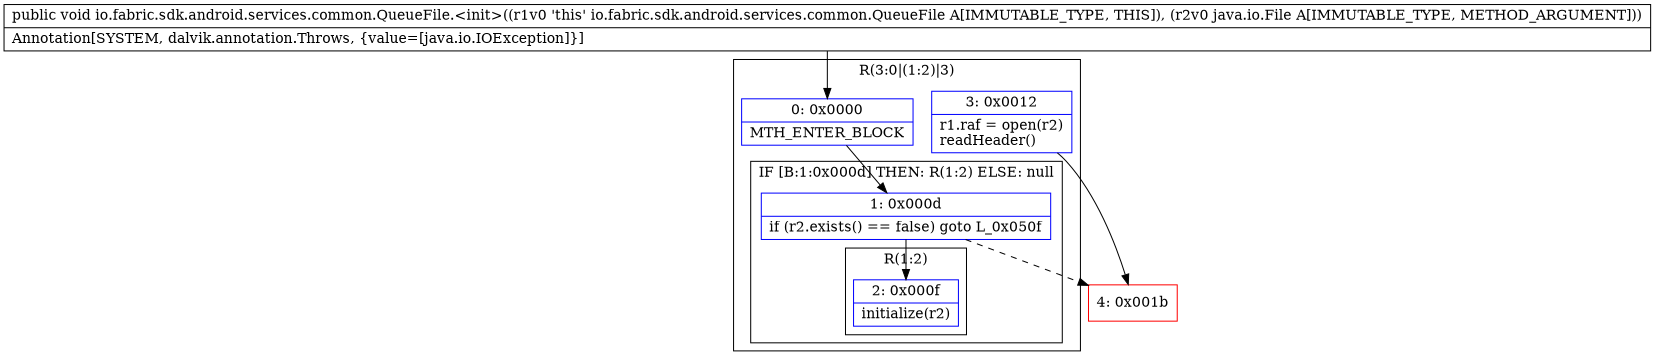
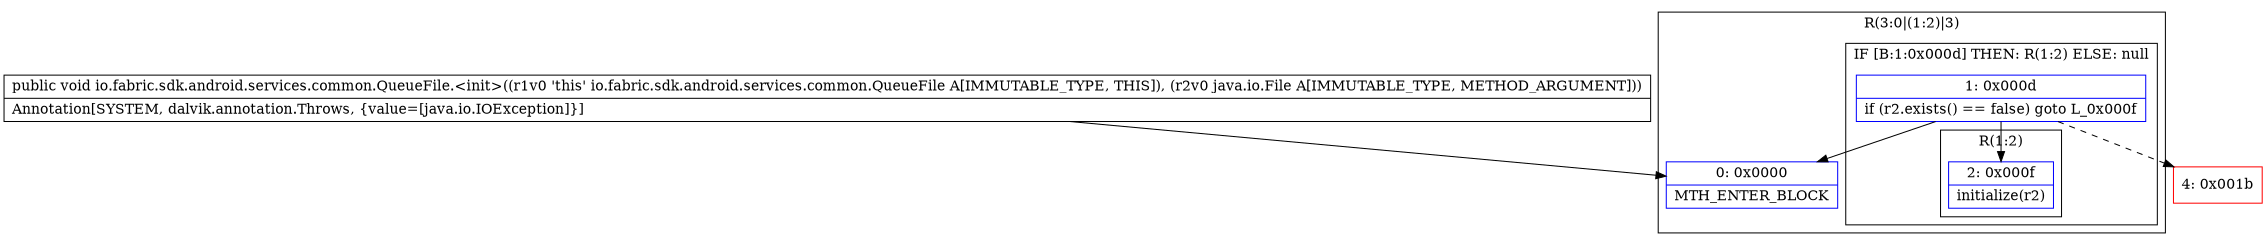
node "3: 0x0012": removed
edge "0: 0x0000" -> "1: 0x000d": reversed
node "1: 0x000d": text "if (r2.exists() == false) goto L_0x050f" -> "if (r2.exists() == false) goto L_0x000f"
